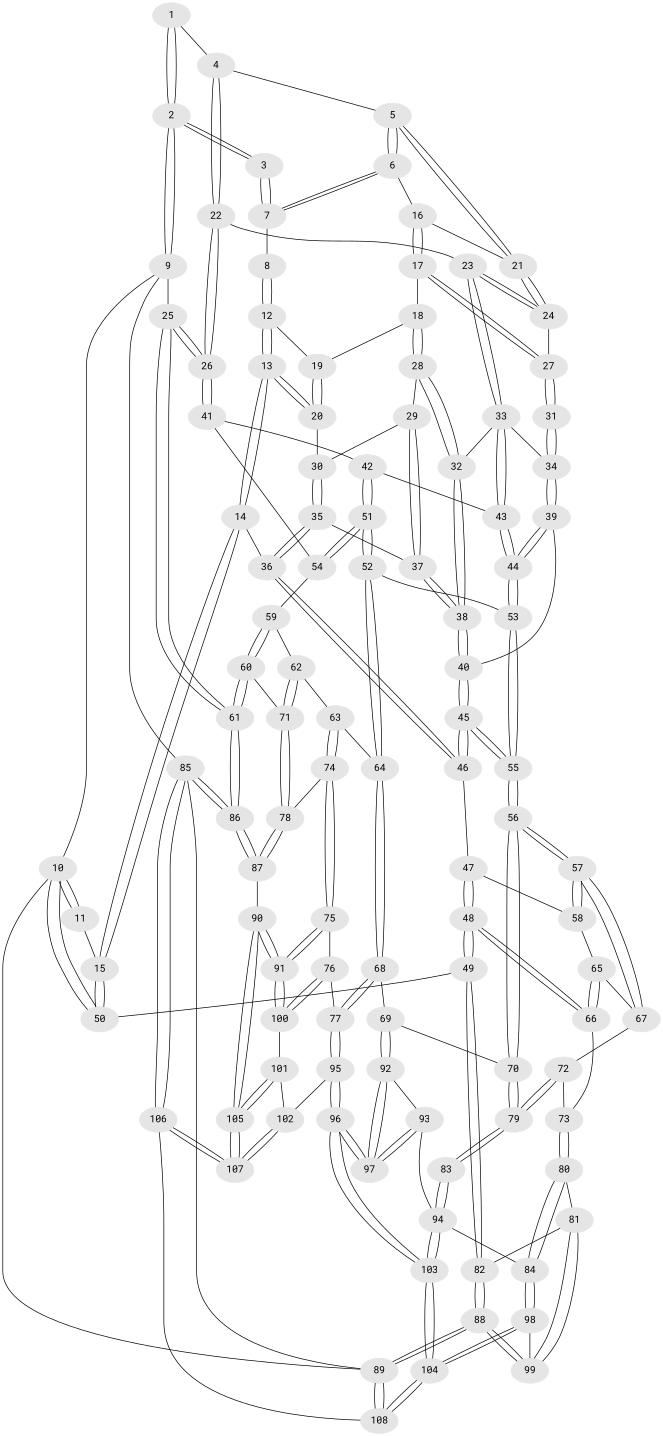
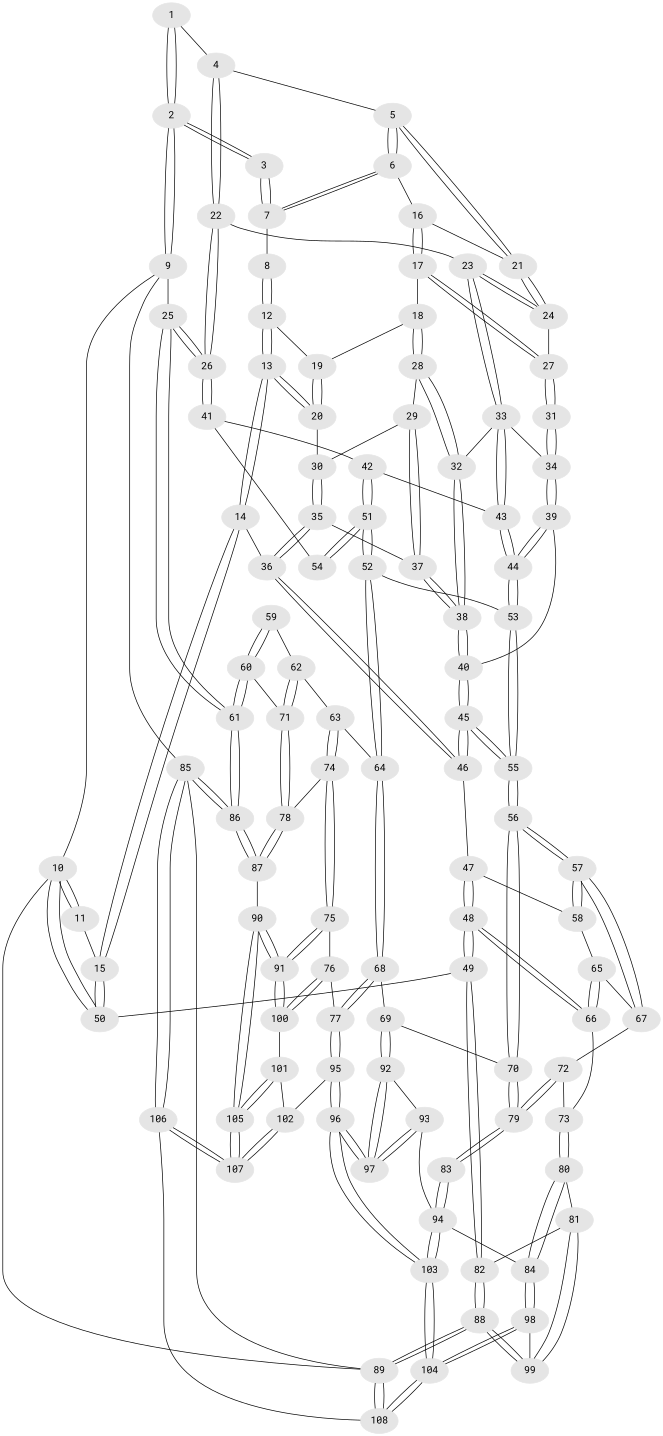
edge "54" -- "59": removed
